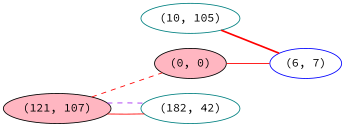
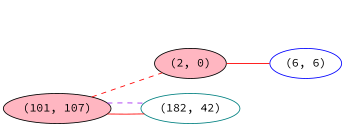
node "(10, 105)": removed
node "(0, 0)": label "(0, 0)" -> "(2, 0)"
node "(6, 7)": label "(6, 7)" -> "(6, 6)"
node "(121, 107)": label "(121, 107)" -> "(101, 107)"
